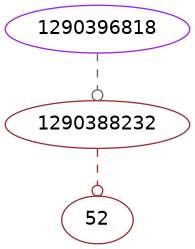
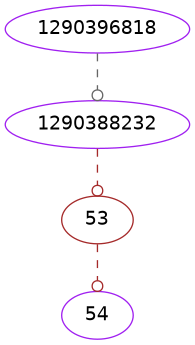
node "1290388232": color brown -> purple
node "52": label "52" -> "53"
node "54": added
